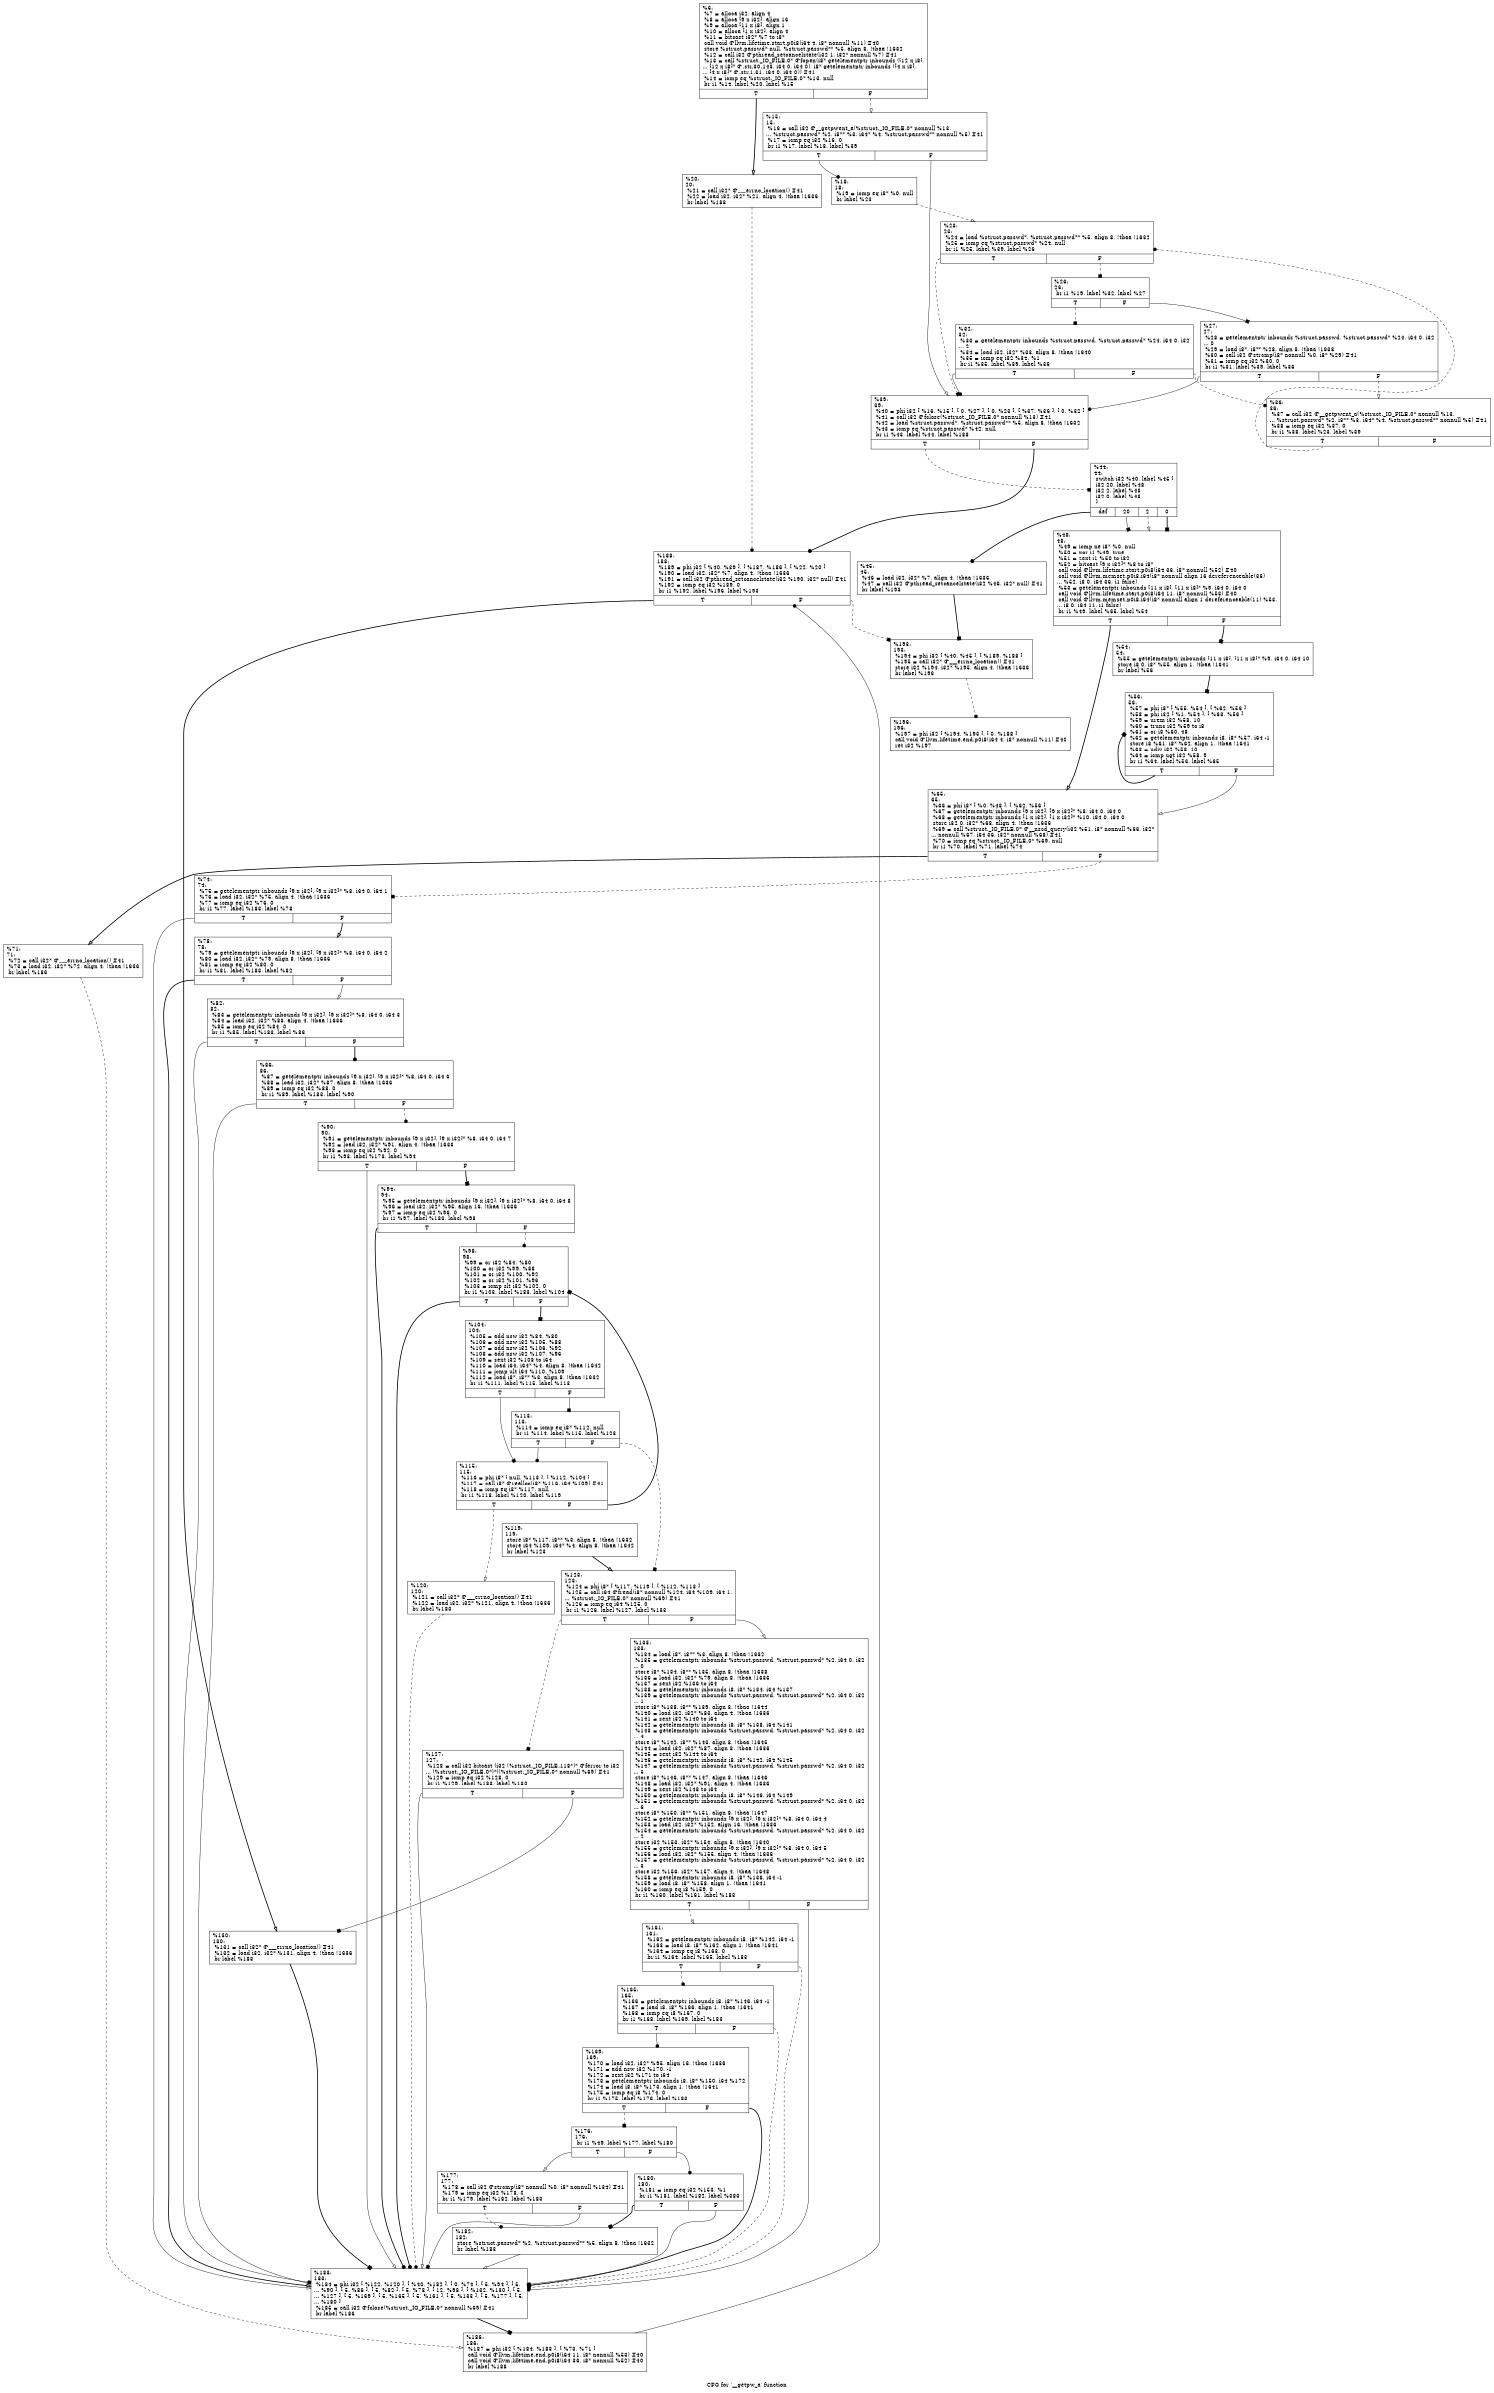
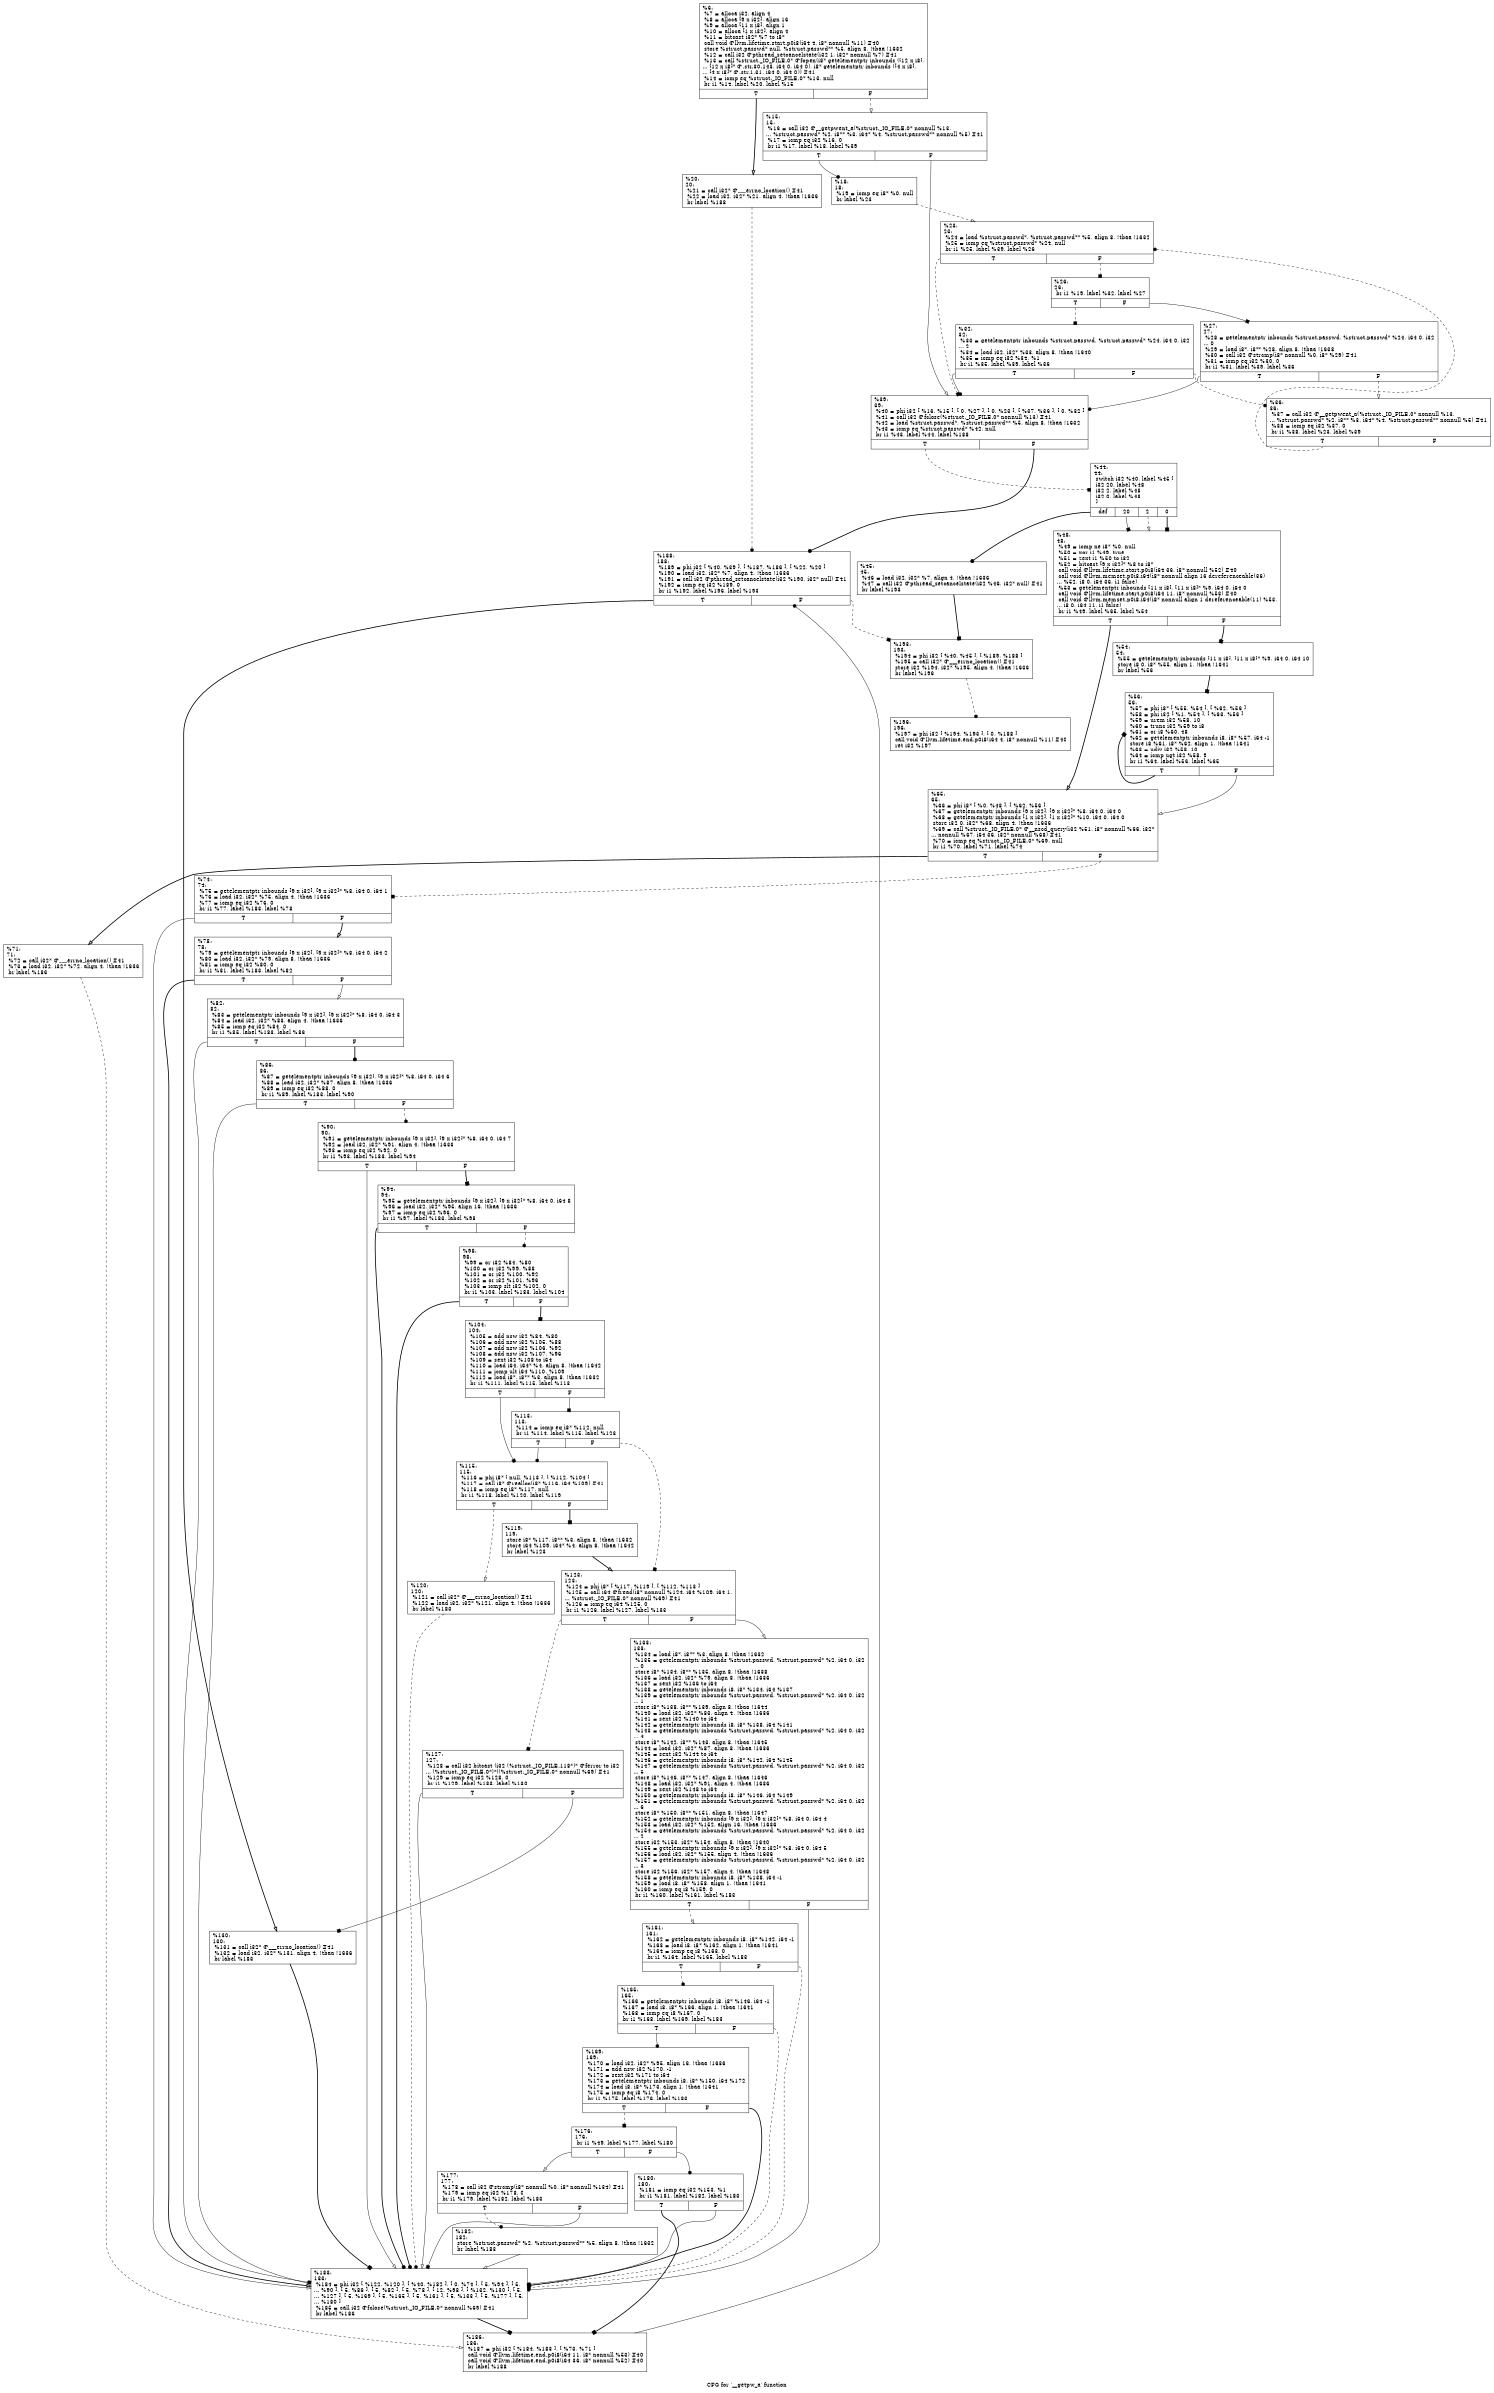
node "%90:": text "br i1 %93, label %173, label %94" -> "br i1 %93, label %183, label %94"
edge "%115:" -> "%98:": now "%115:" -> "%119:"
node "%180:": text "br i1 %181, label %182, label %383" -> "br i1 %181, label %182, label %183"
edge "%180:" -> "%182:": now "%180:" -> "%186:"
